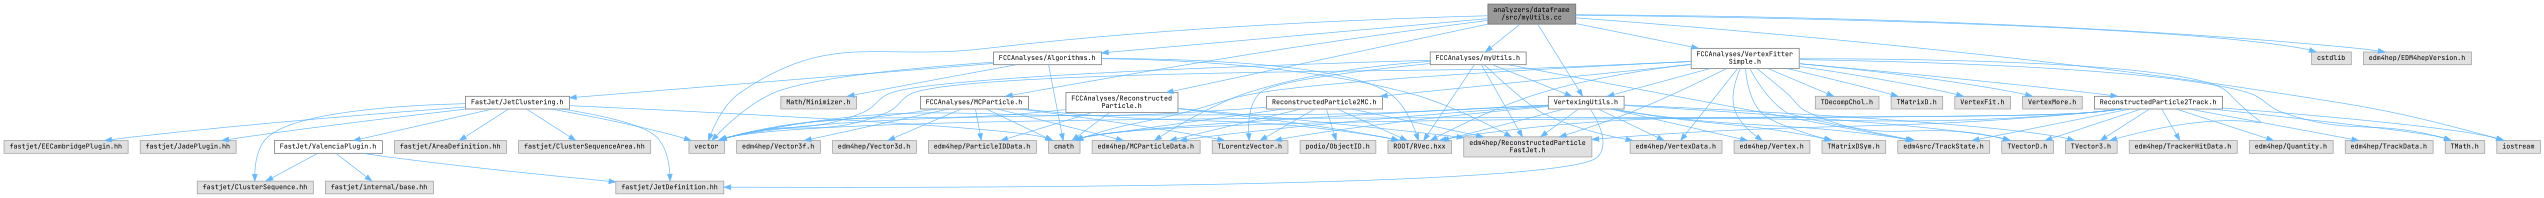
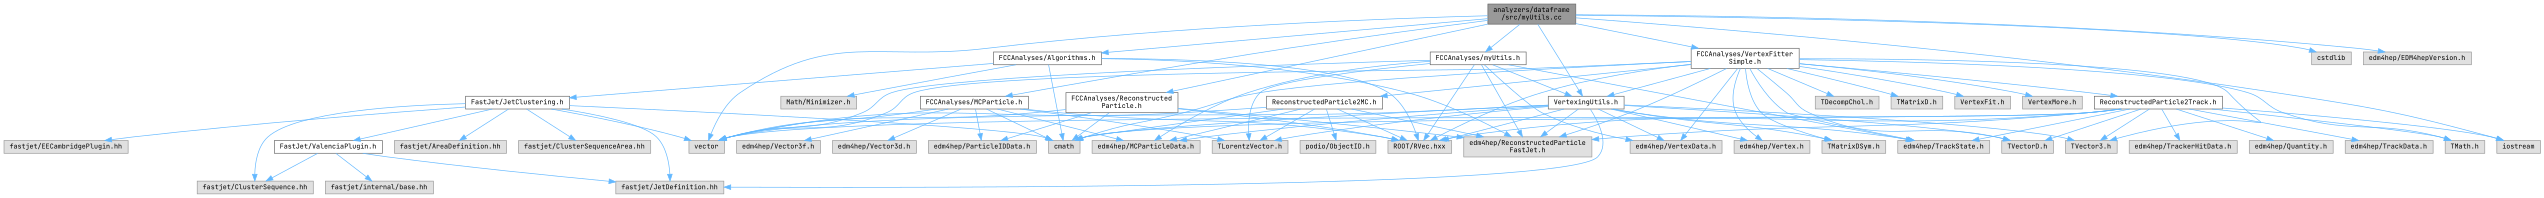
edge "FCCAnalyses/Algorithms.h" -> "vector": removed
node "fastjet/JadePlugin.hh": removed
node "edm4src/TrackState.h": label "edm4src/TrackState.h" -> "edm4hep/TrackState.h"
